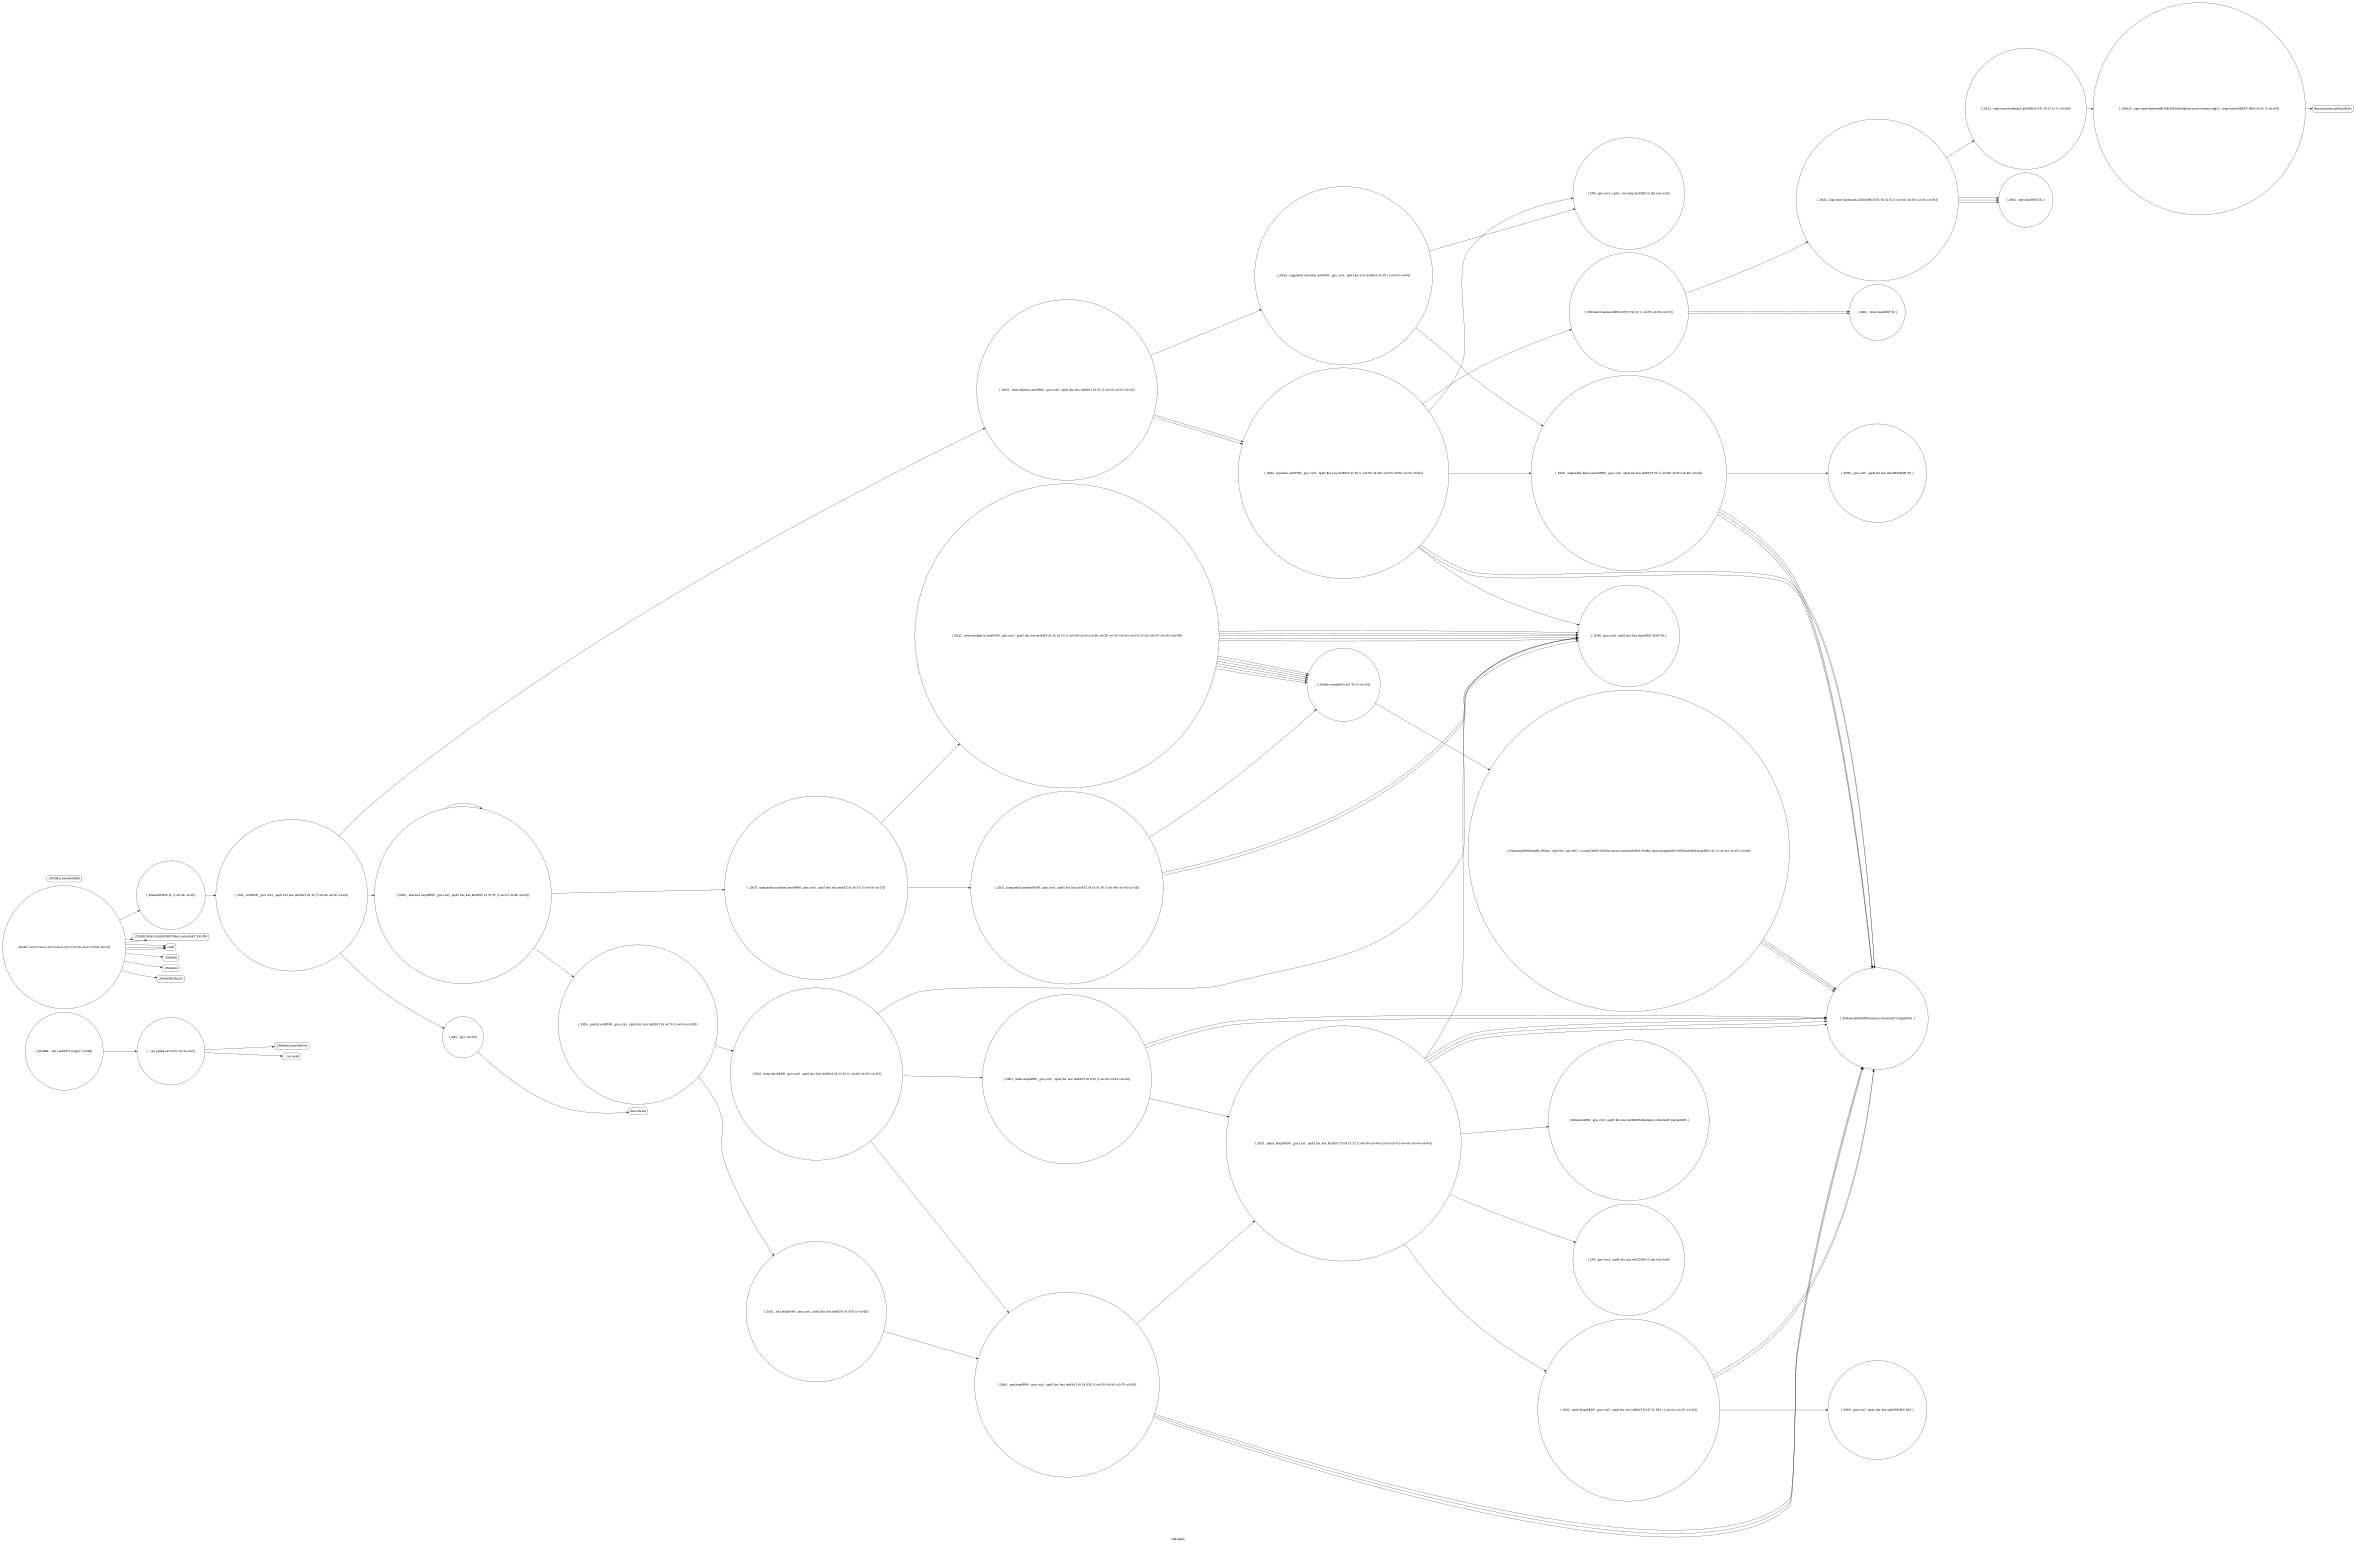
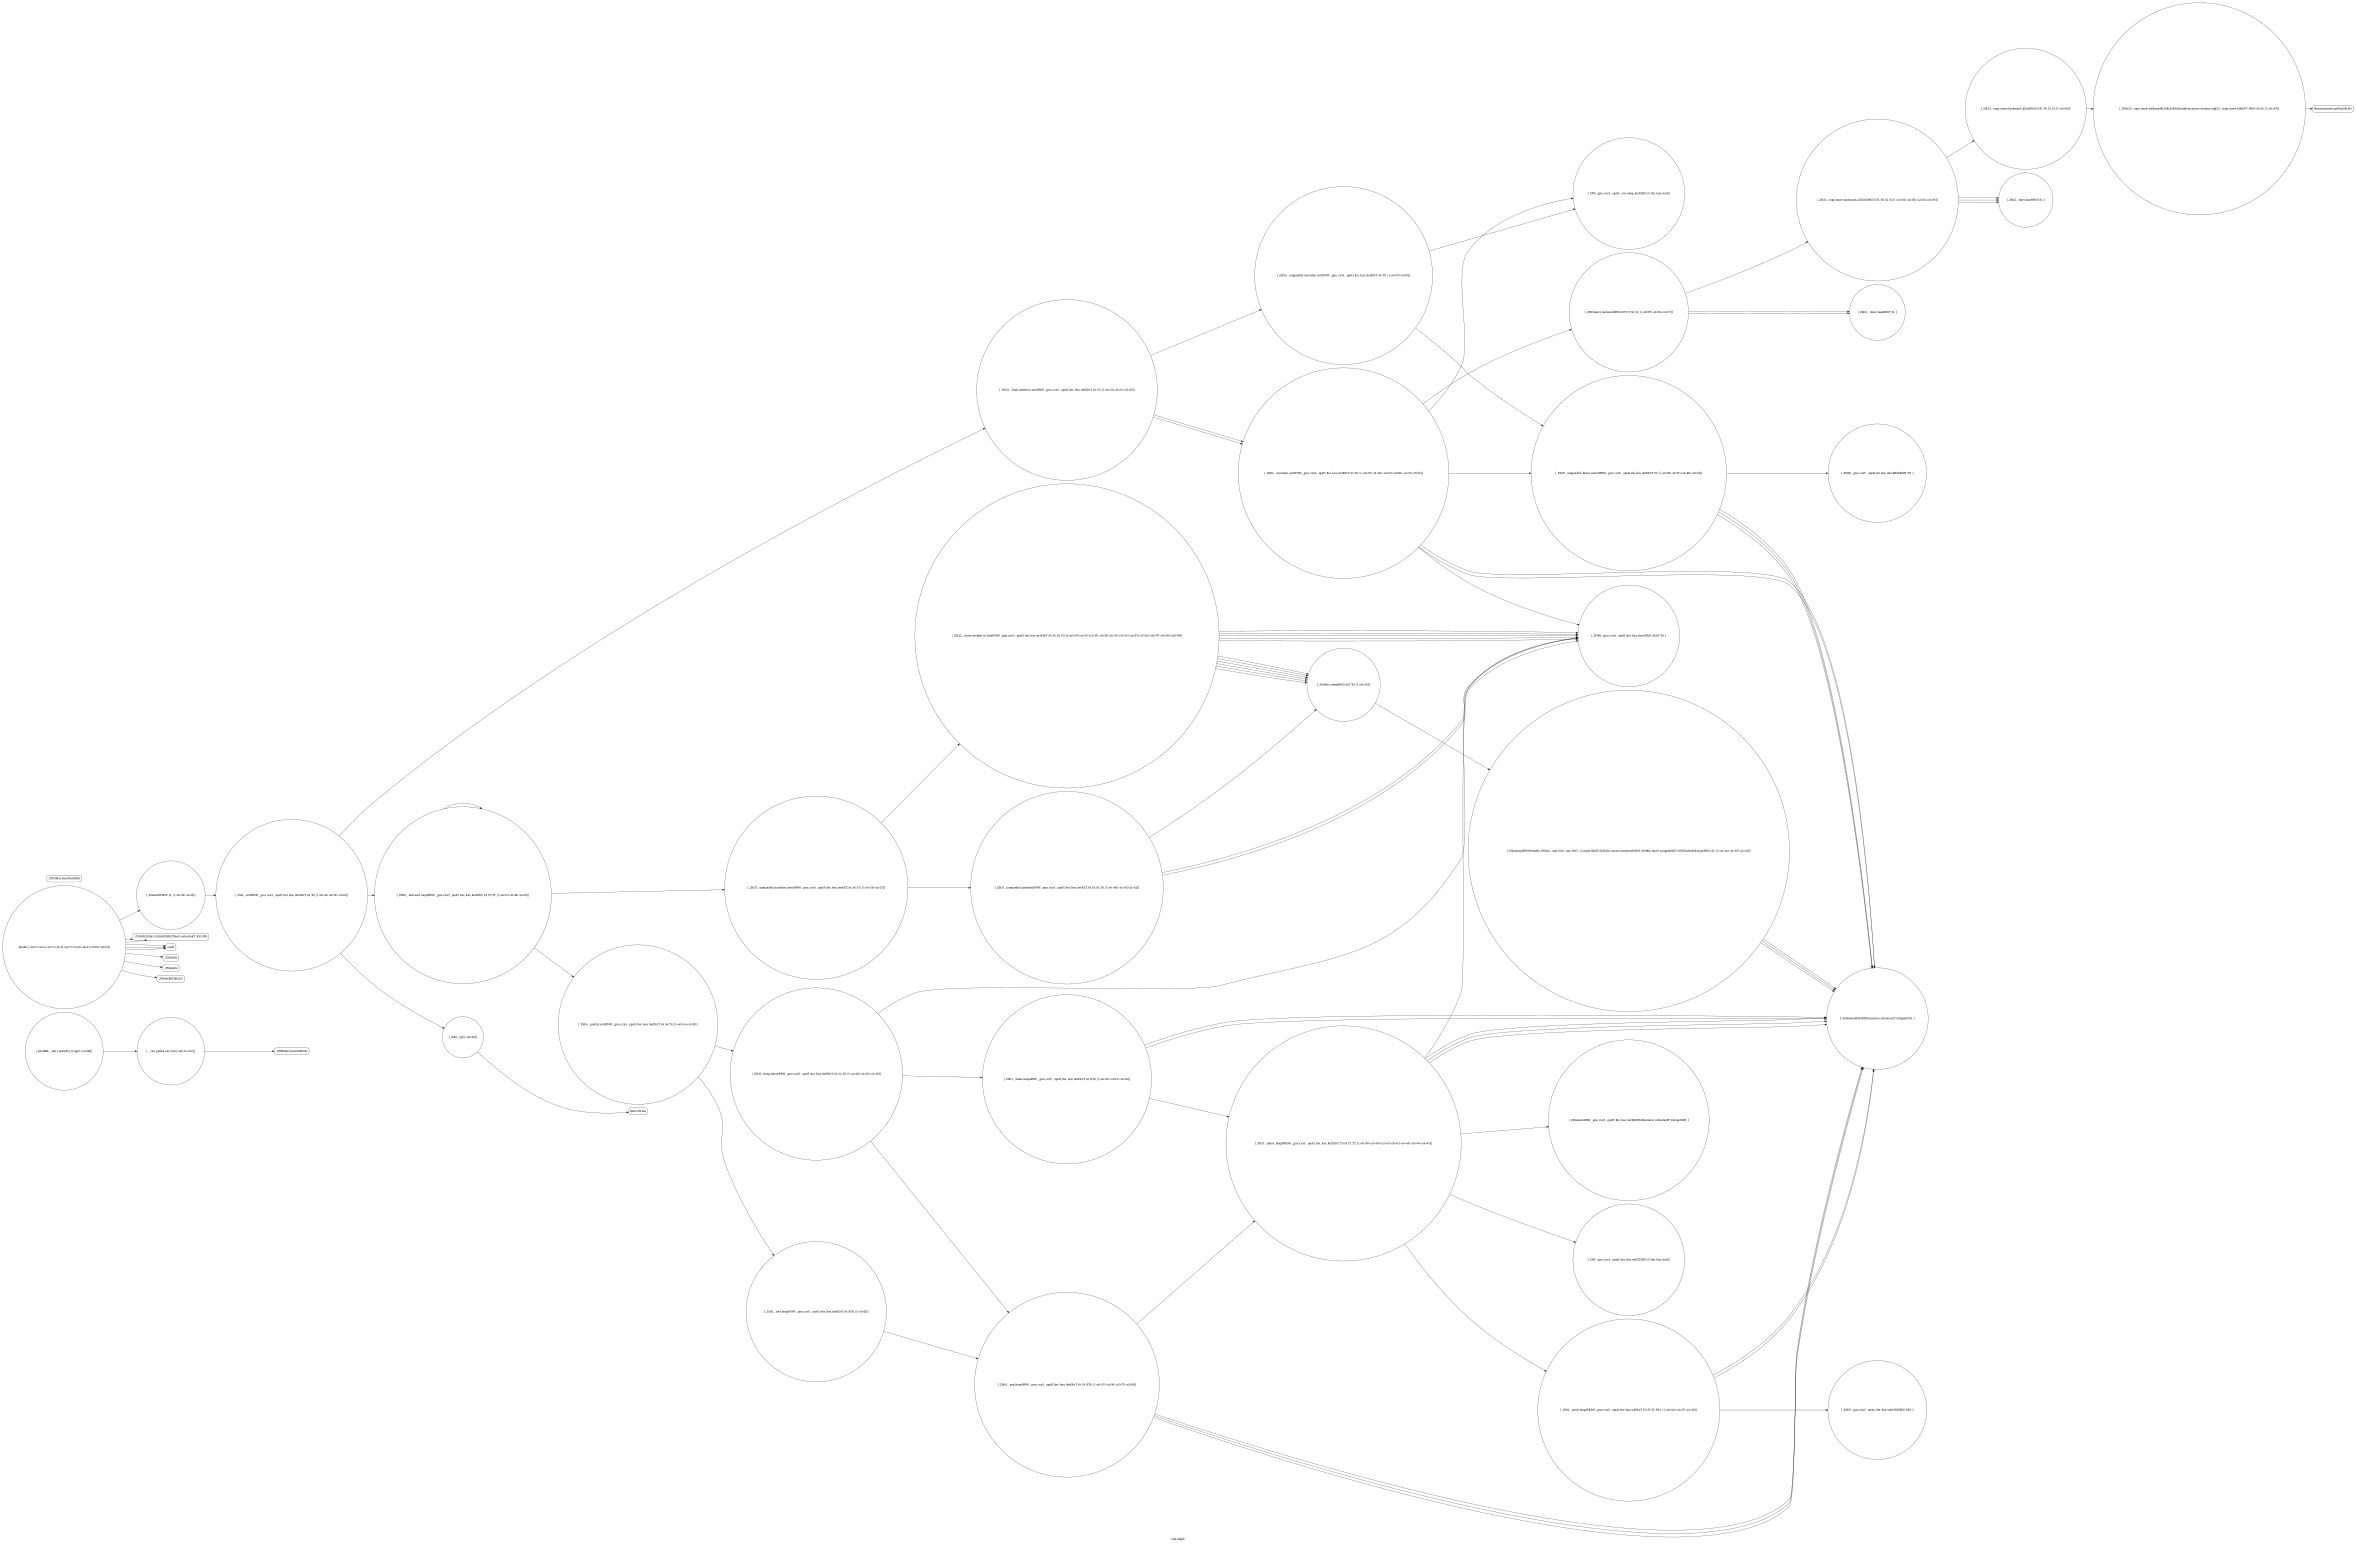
node "__cxa_atexit": removed
